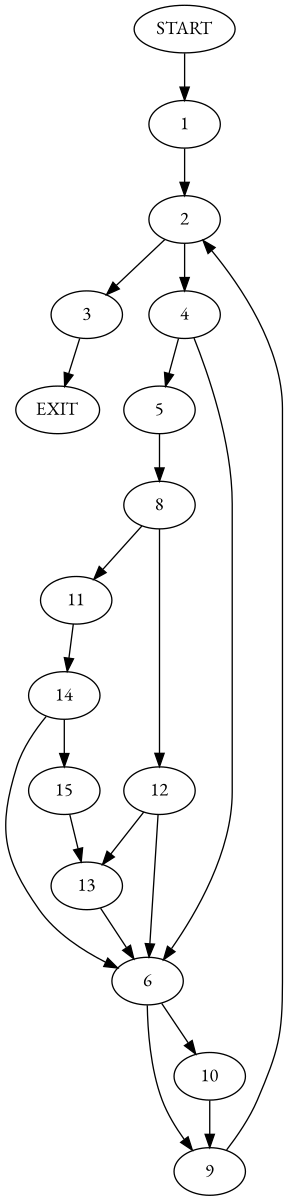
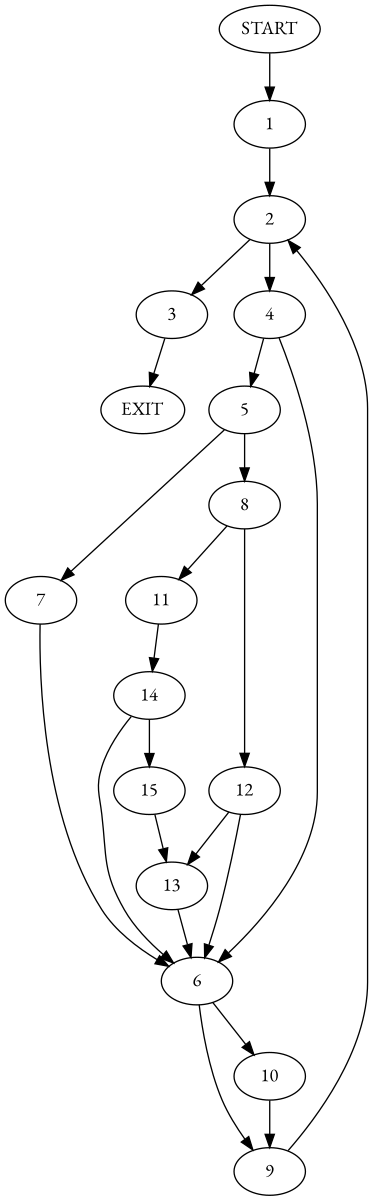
node "7": added
